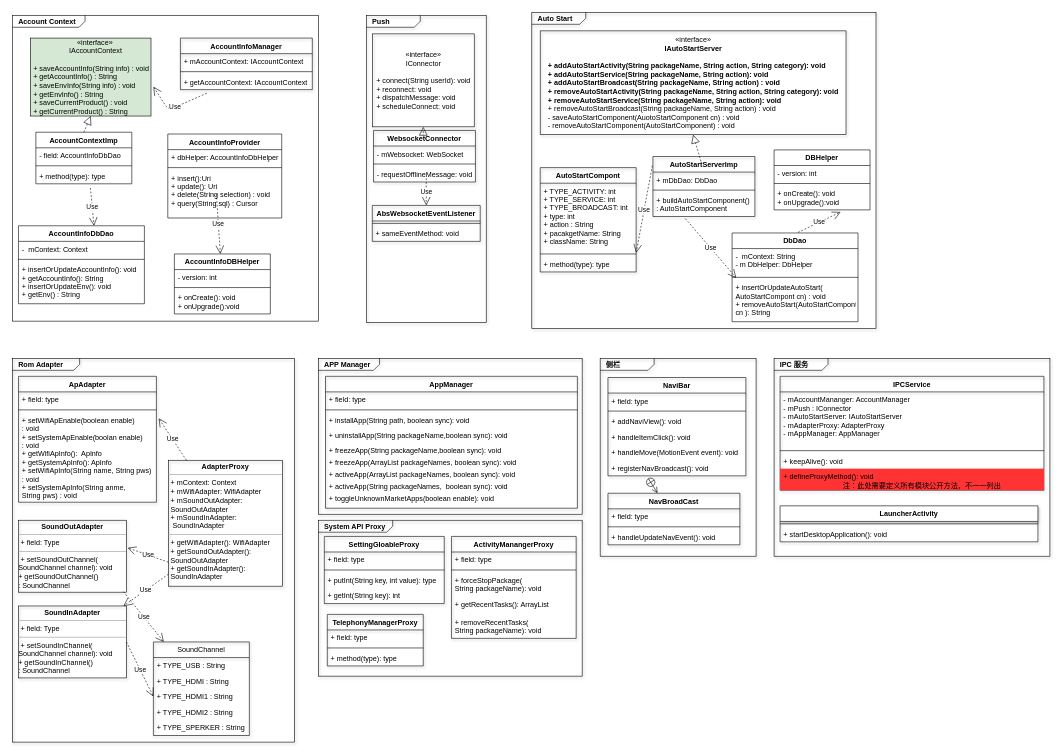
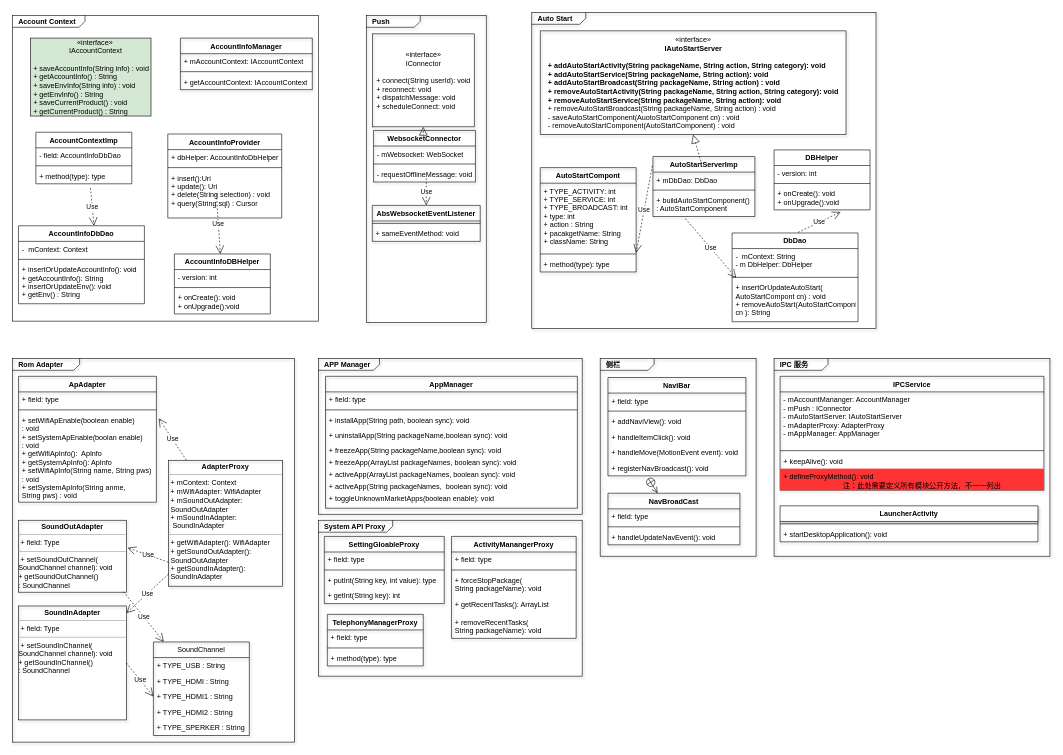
edge "+ getAccountContext: IAccountContext" -> "«interface» IAccountContext + saveAccountInfo(String info) : void + getAccountInfo() : String + saveEnvInfo(String info) : void + getEnvInfo() : String + saveCurrentProduct() : void + getCurrentProduct() : String": removed, label "Use"
edge "AccountContextImp" -> "«interface» IAccountContext + saveAccountInfo(String info) : void + getAccountInfo() : String + saveEnvInfo(String info) : void + getEnvInfo() : String + saveCurrentProduct() : void + getCurrentProduct() : String": removed
node "SoundInAdapter + field: Type + setSoundInChannel( SoundChannel channel): void + getSoundInChannel() : SoundChannel": size 108x72 -> 108x114
